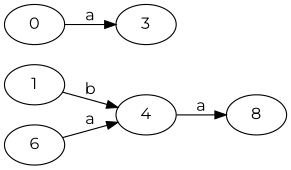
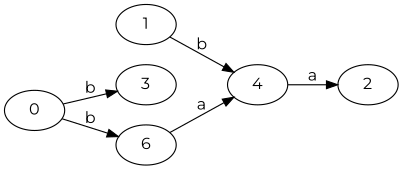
edge "0" -> "3": label "a" -> "b"
node "8": label "8" -> "2"
edge "0" -> "6": added, label "b"
